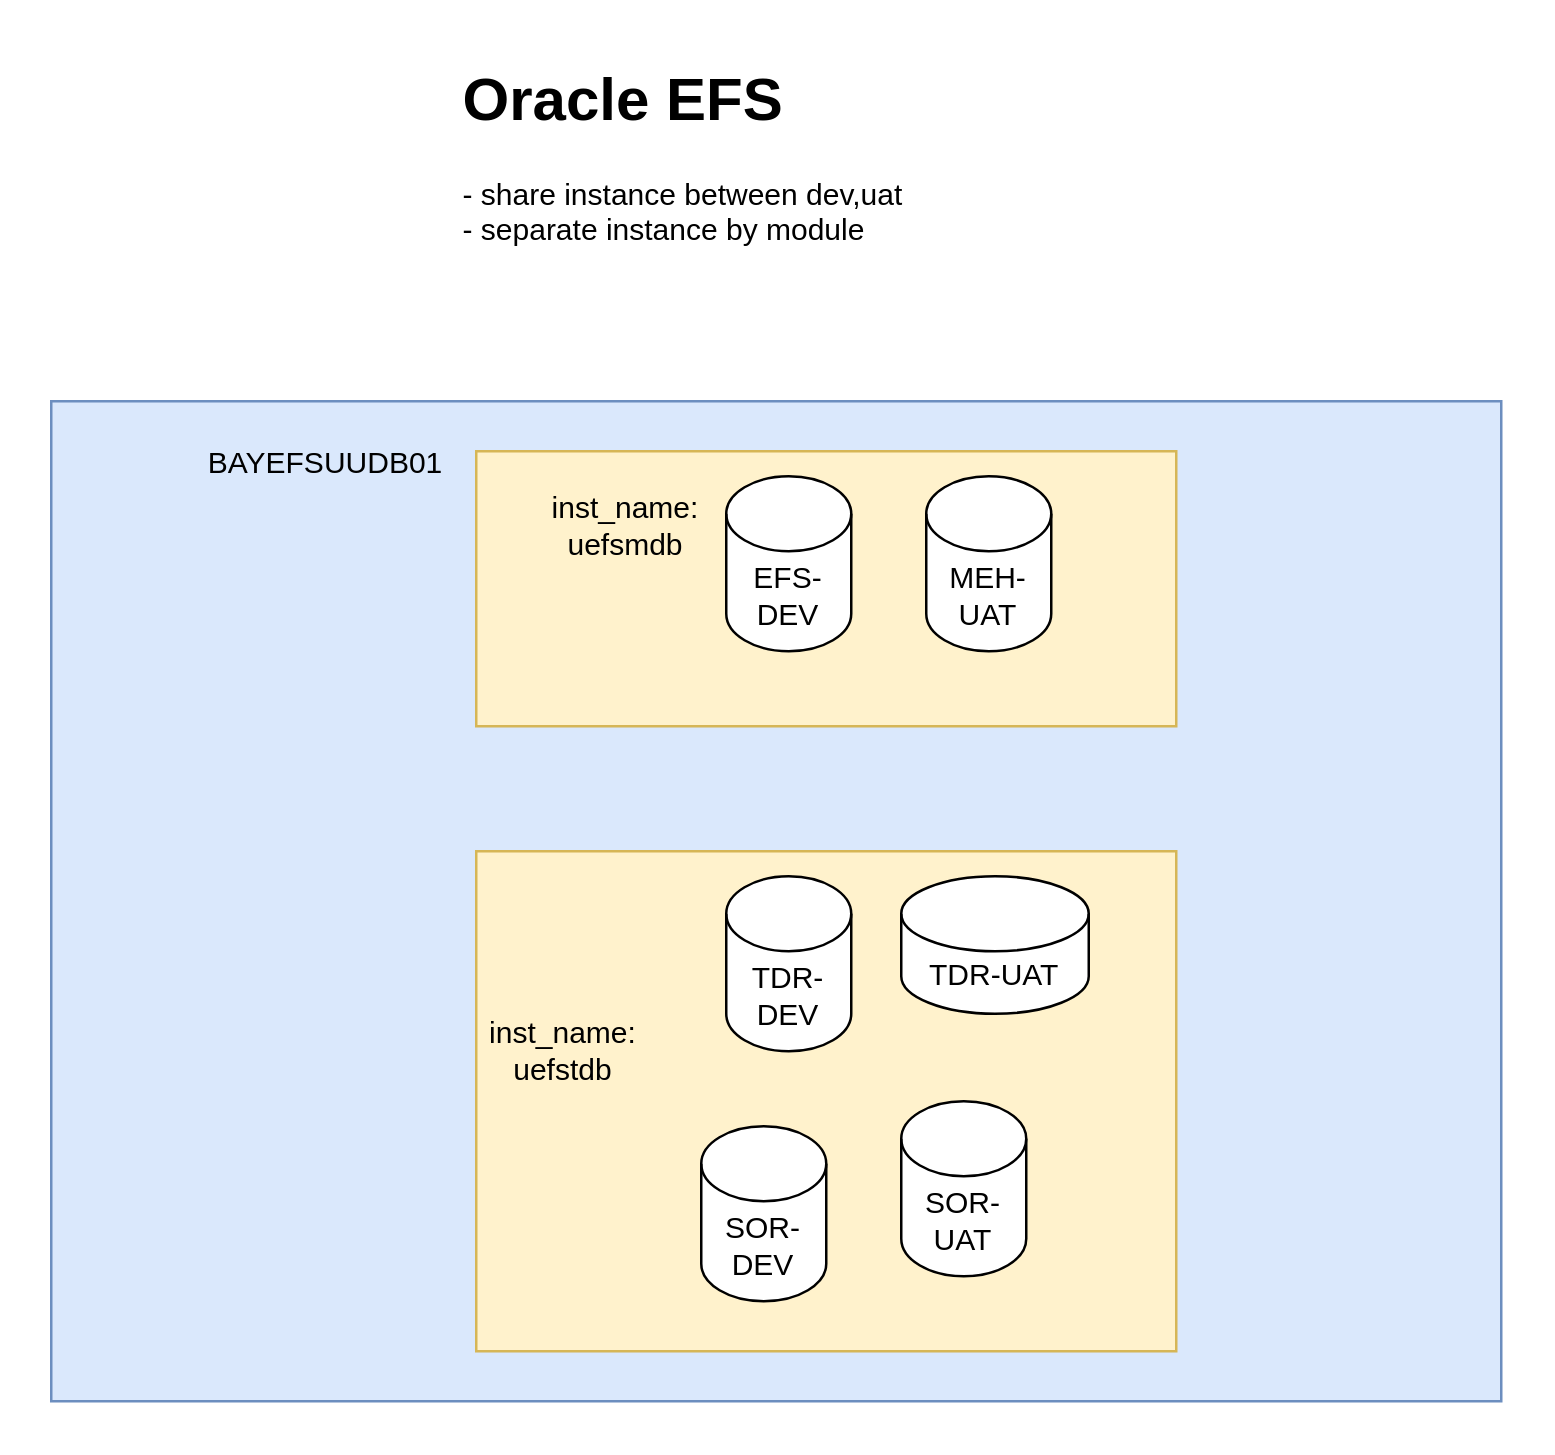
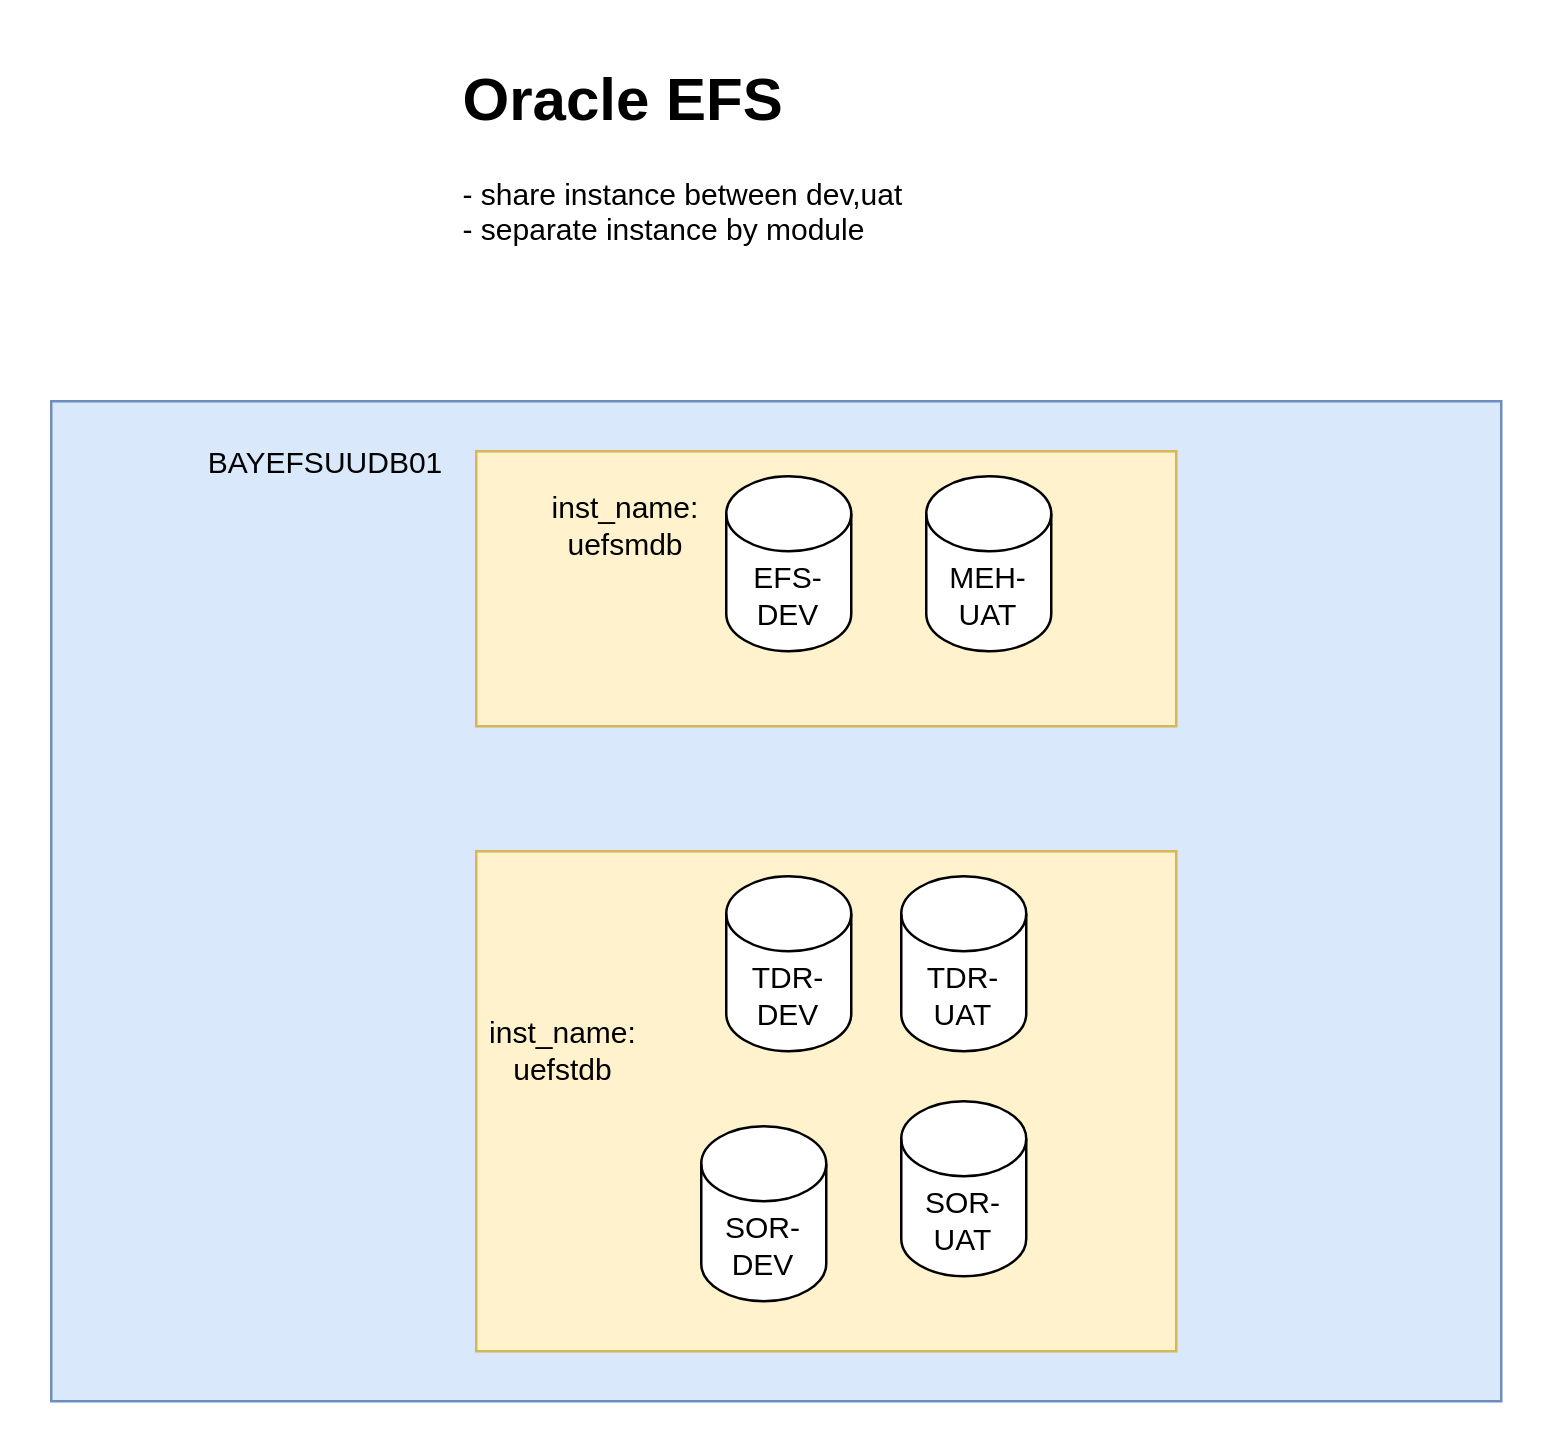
node "TDR-UAT": size 188x138 -> 125x175
